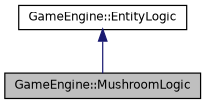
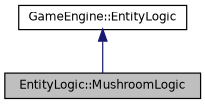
node "GameEngine::MushroomLogic": label "GameEngine::MushroomLogic" -> "EntityLogic::MushroomLogic"
